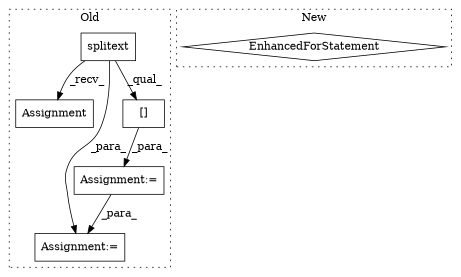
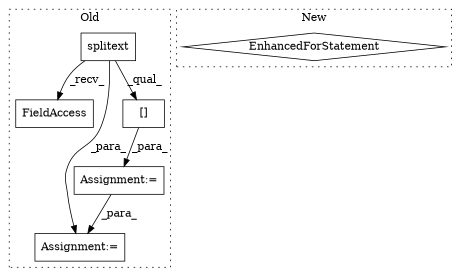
node "Assignment": label "Assignment" -> "FieldAccess"
